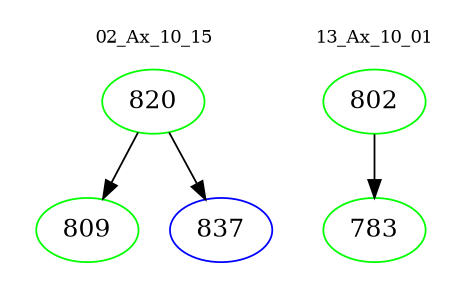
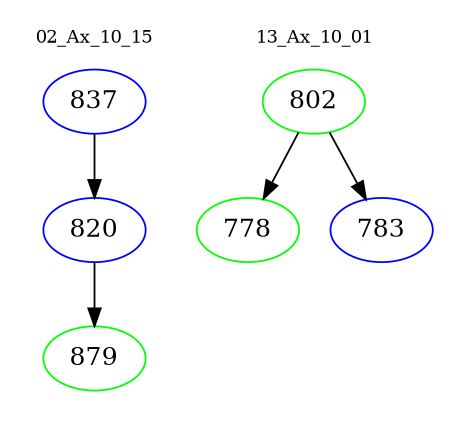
node "820": color green -> blue
edge "820" -> "837": reversed
node "809": label "809" -> "879"
node "778": added
node "783": color green -> blue
